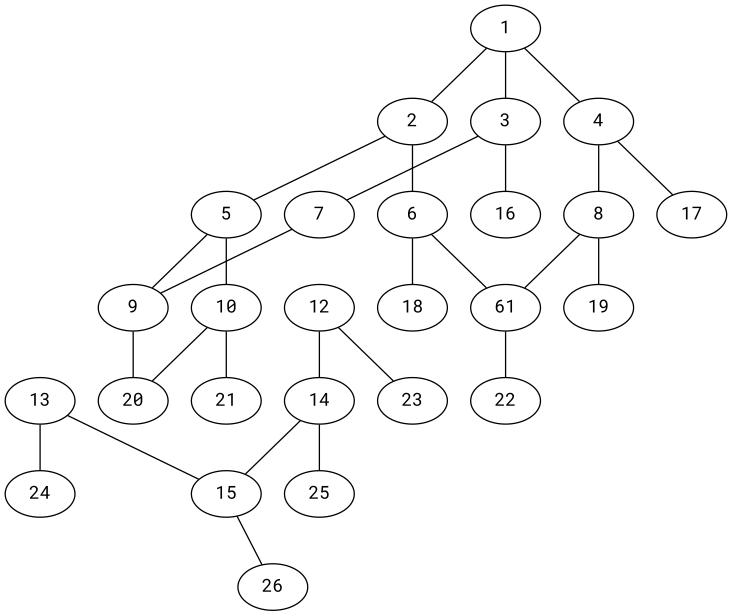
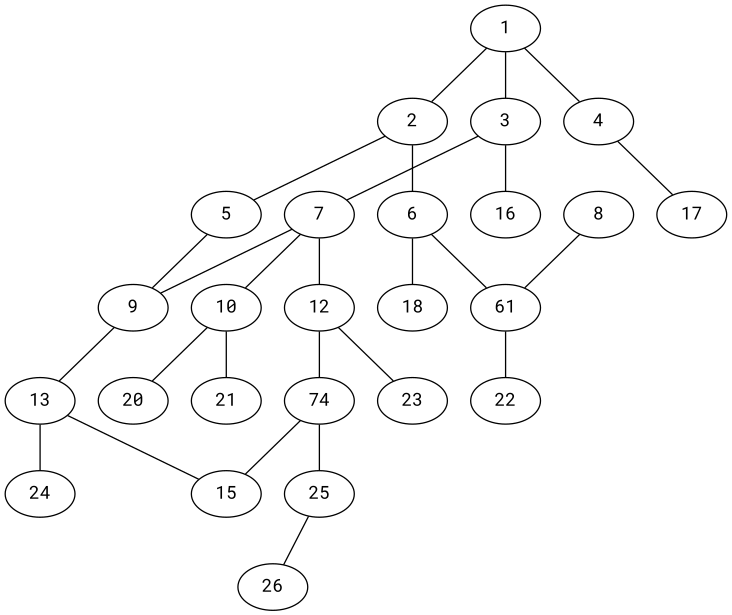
edge "4" -- "8": removed
edge "5" -- "10": now "7" -- "10"
edge "7" -- "12": added
node "19": removed
edge "9" -- "20": now "9" -- "13"
node "14": label "14" -> "74"
edge "15" -- "26": now "25" -- "26"
